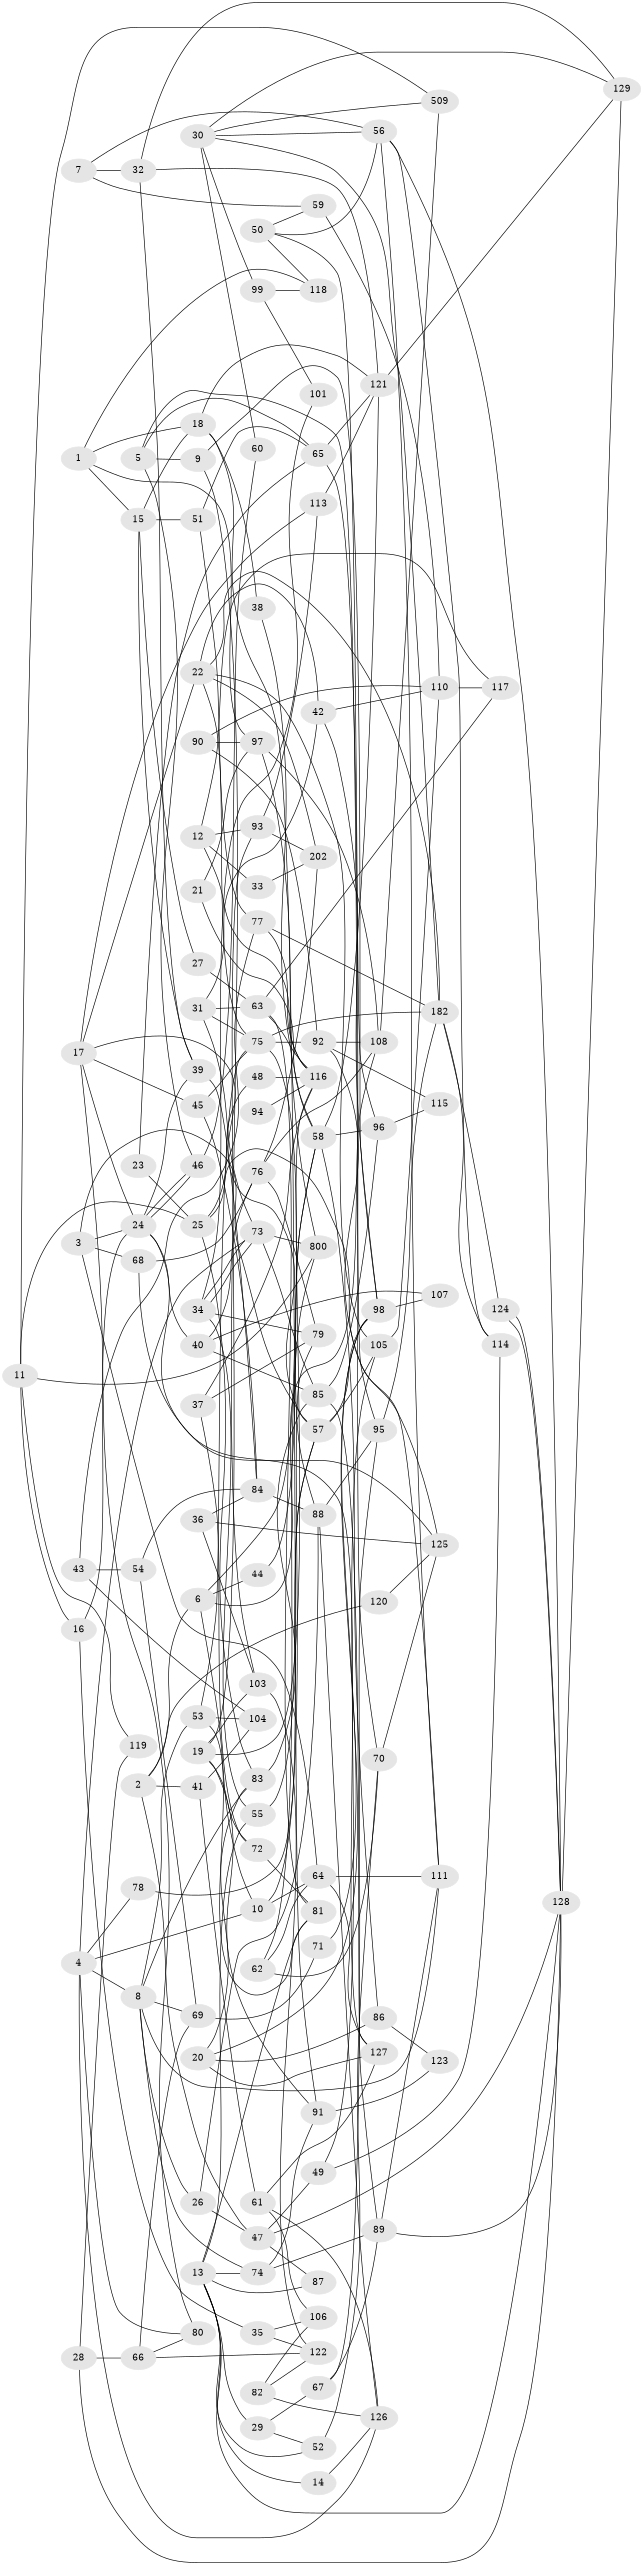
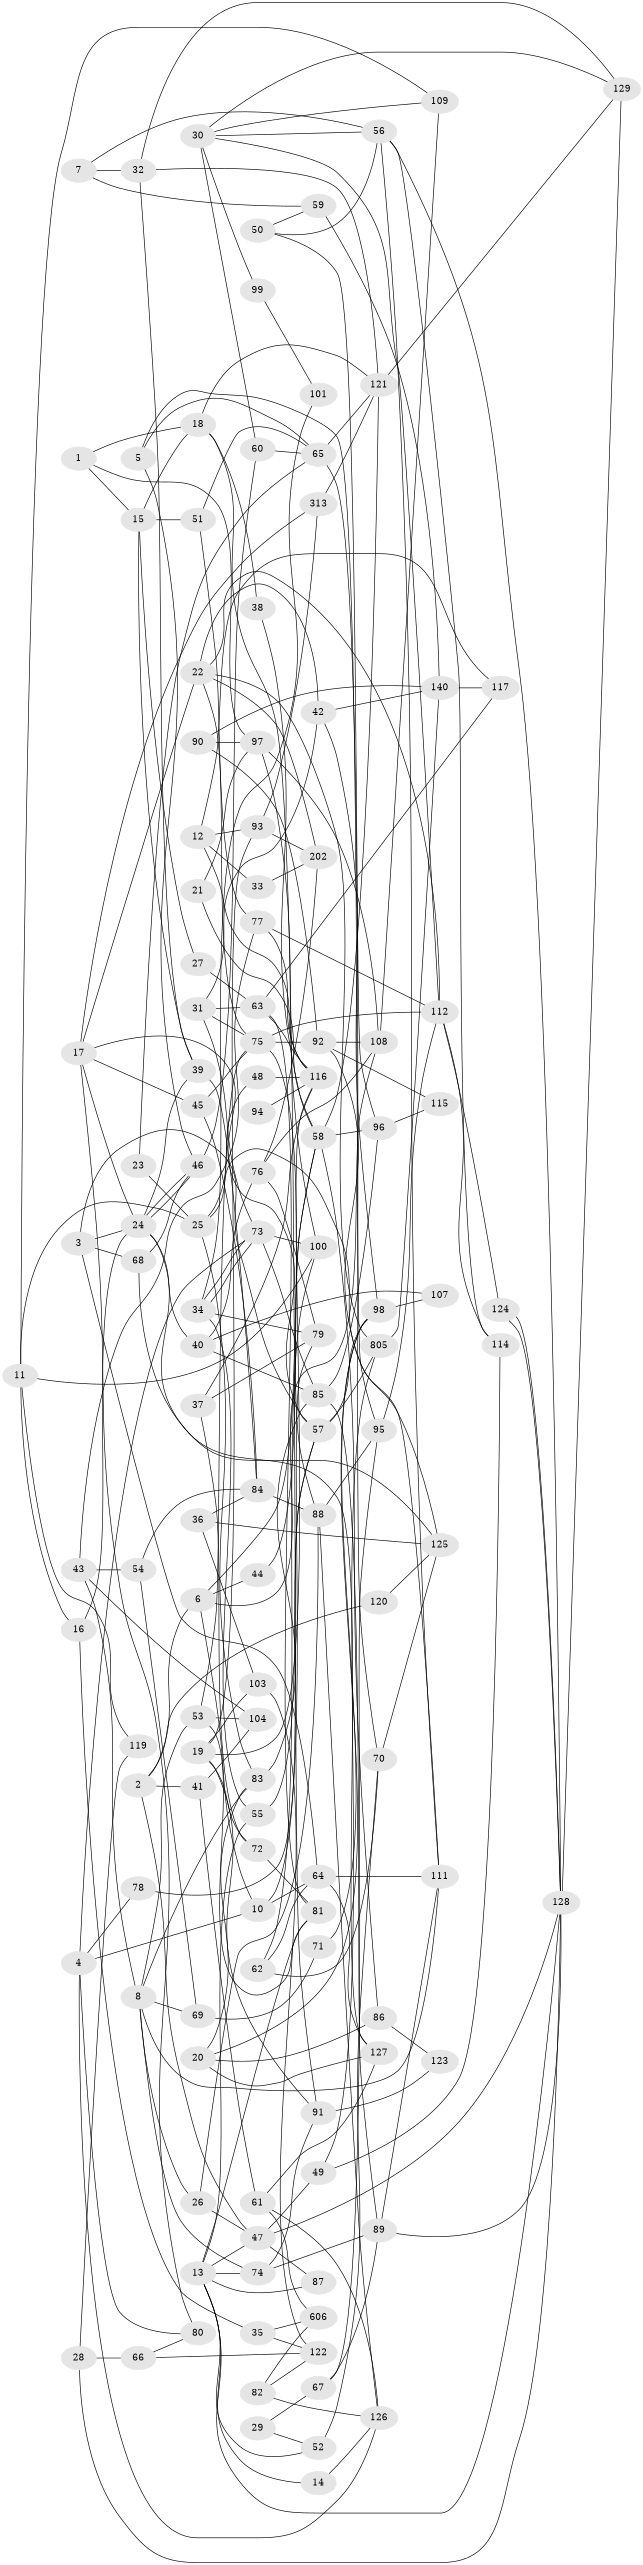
node "509": label "509" -> "109"
node "118": removed
edge "60" -- "65": added
node "9": removed
node "113": label "113" -> "313"
node "110": label "110" -> "140"
node "182": label "182" -> "112"
edge "76" -- "68": now "46" -- "68"
node "800": label "800" -> "100"
node "105": label "105" -> "805"
edge "4" -- "8": now "43" -- "8"
edge "69" -- "66": removed
node "106": label "106" -> "606"
edge "13" -- "29": now "13" -- "47"
